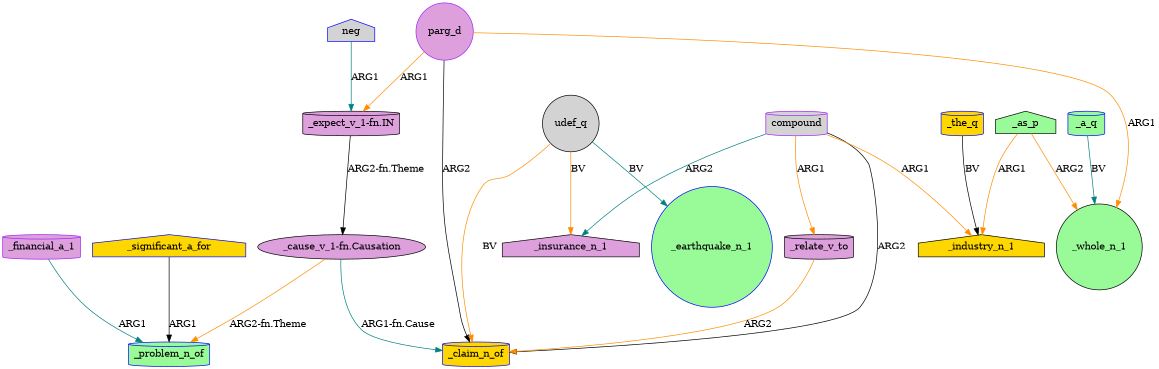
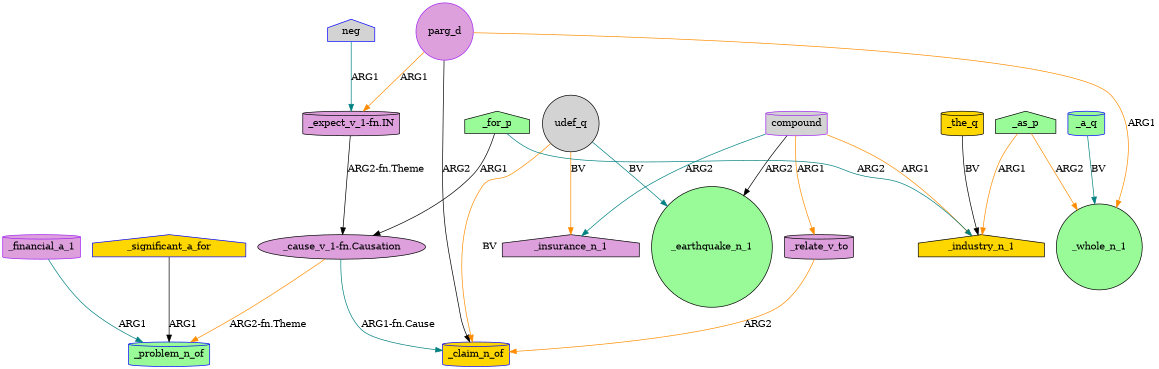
node "_for_p": added
node "_the_q": color blue -> black
node "_earthquake_n_1": color blue -> black
edge "compound" -> "_claim_n_of": now "compound" -> "_earthquake_n_1"
